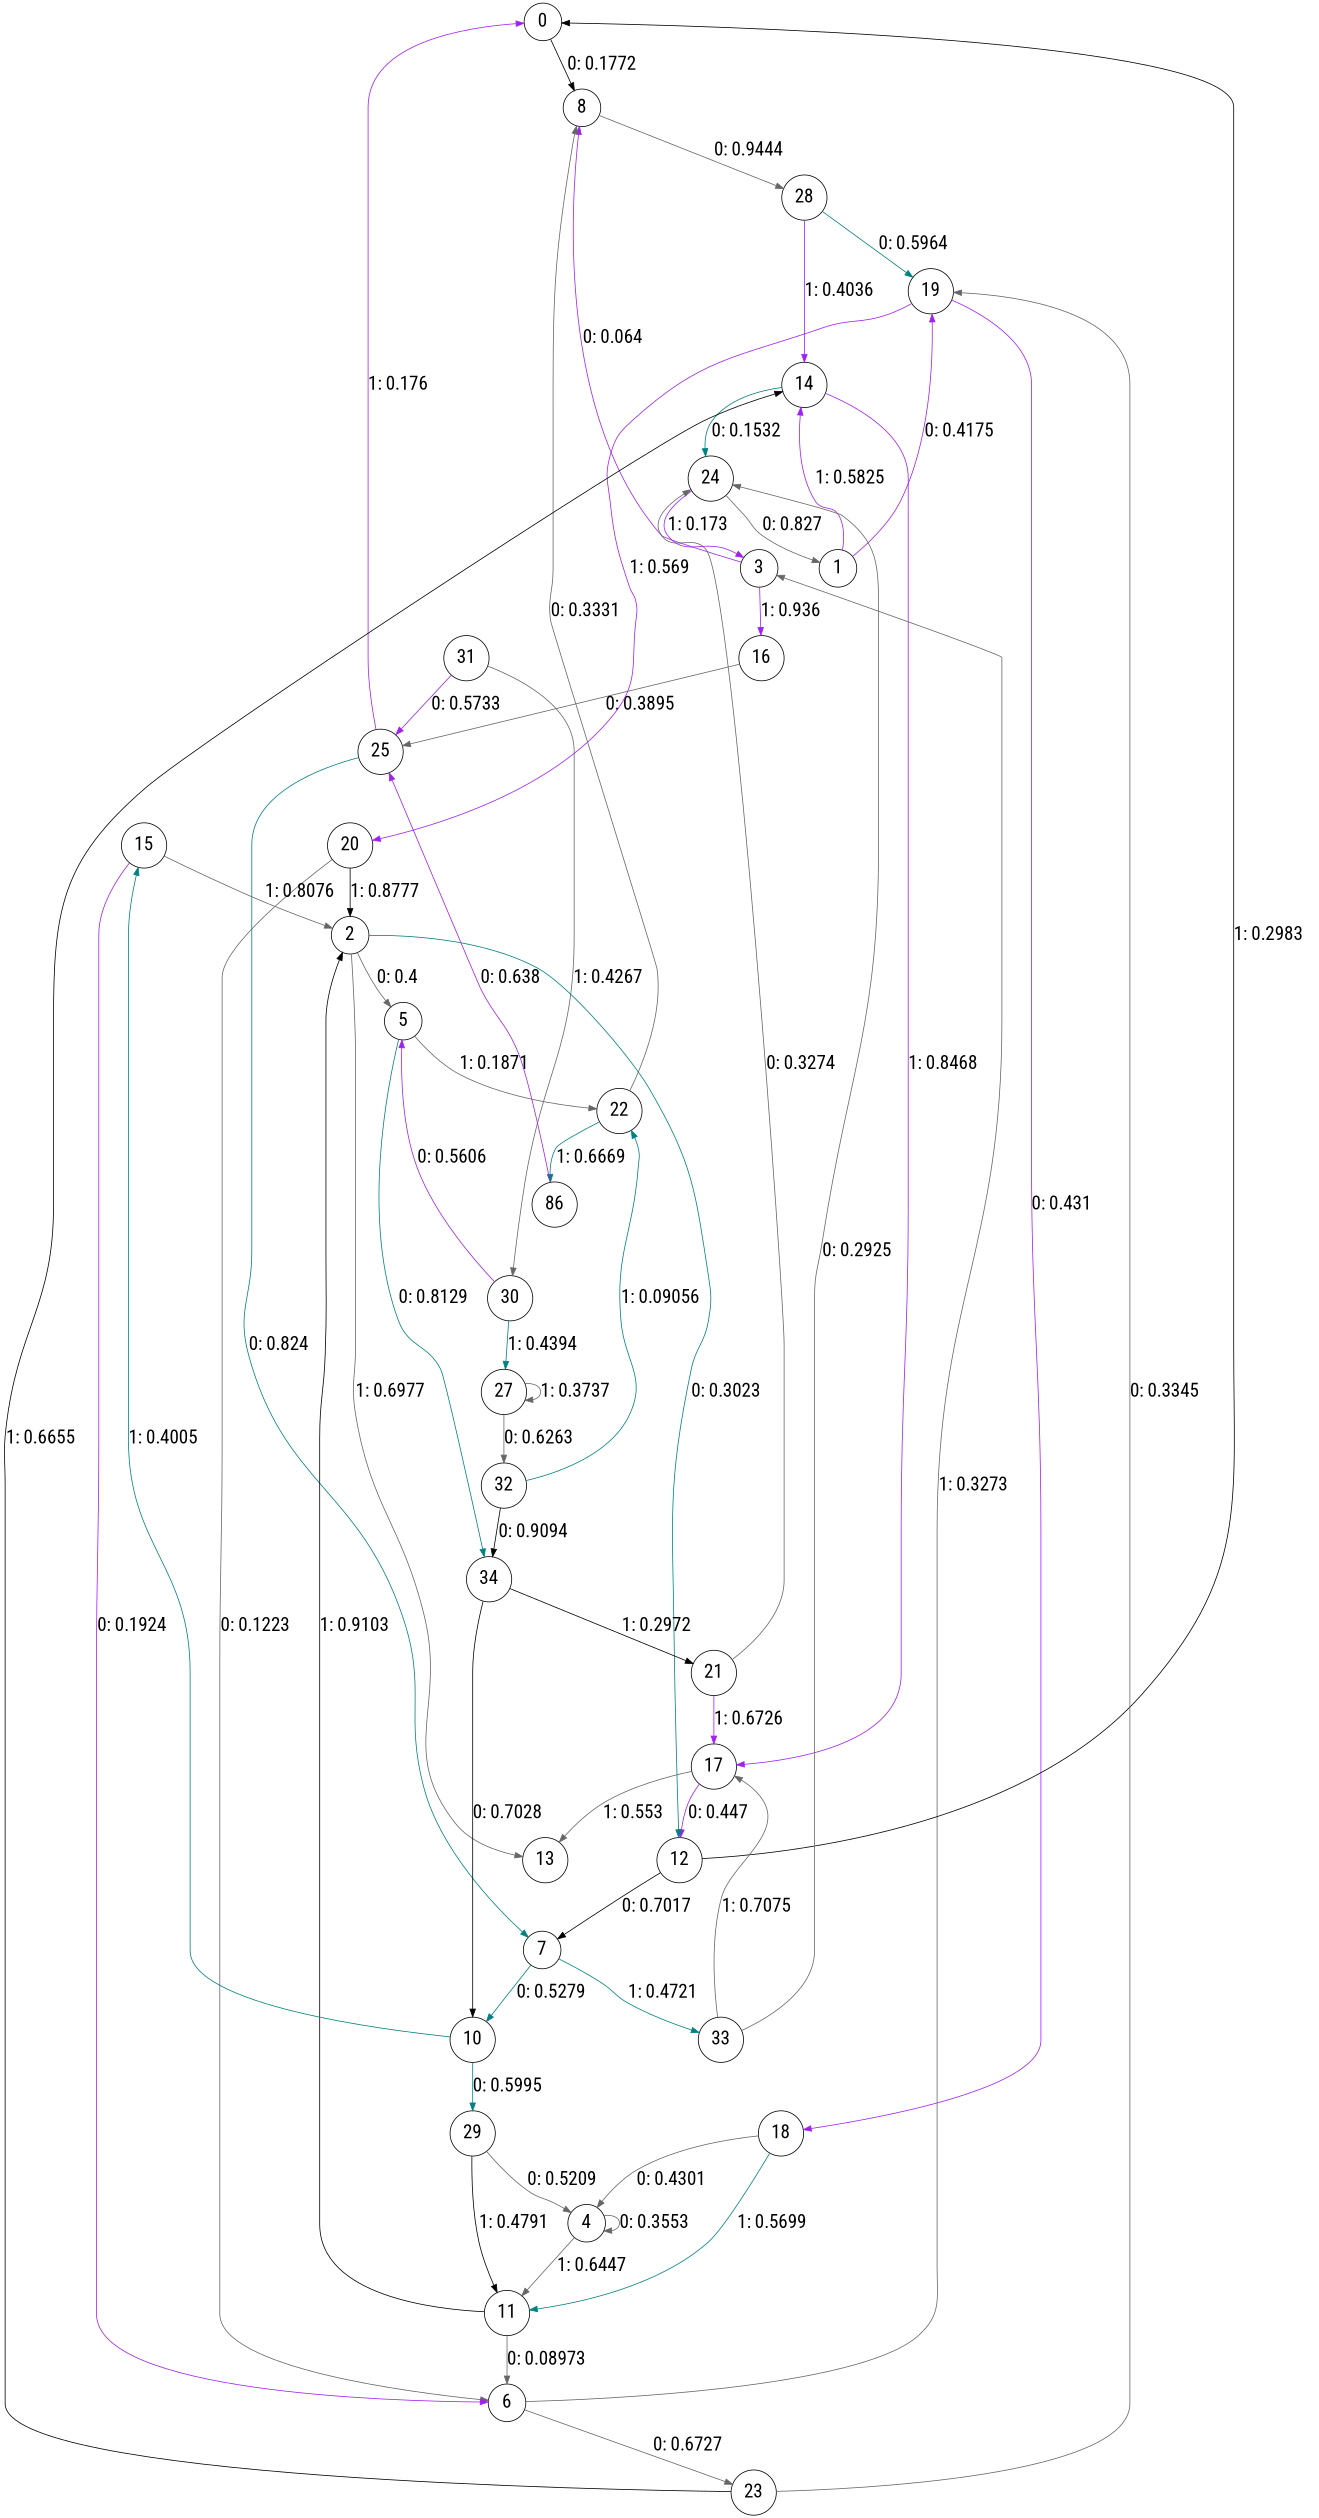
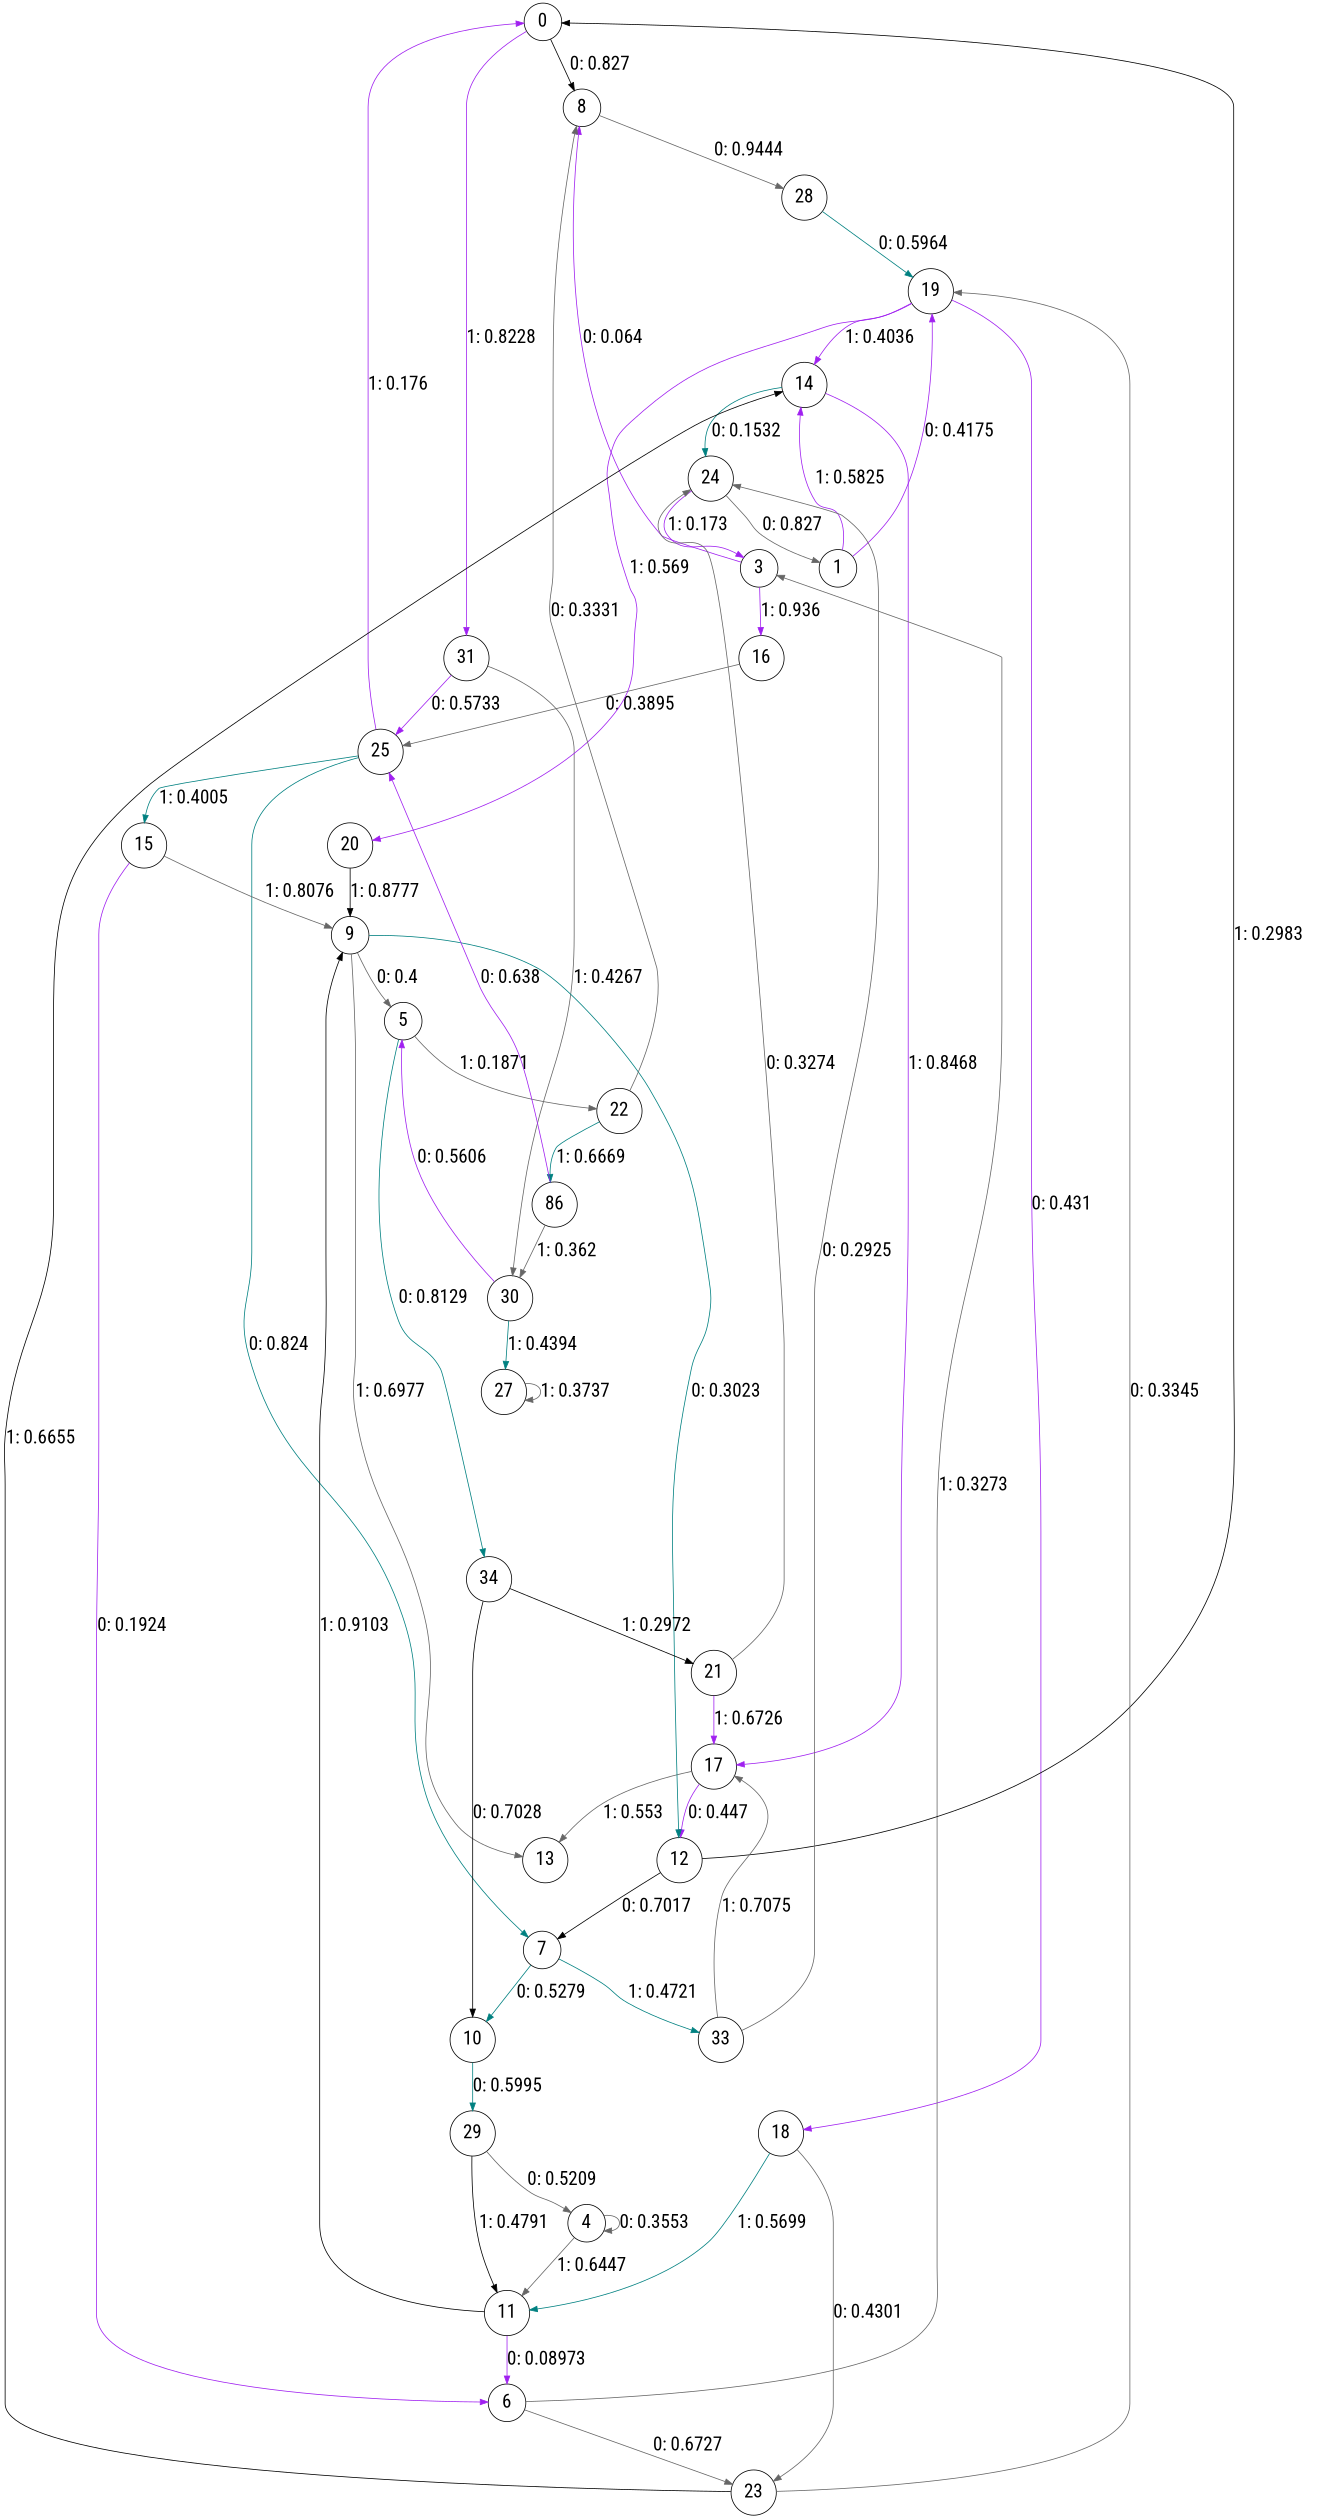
edge "0" -> "8": label "0: 0.1772   " -> "0: 0.827    "
edge "28" -> "14": now "19" -> "14"
edge "0" -> "31": added, label "1: 0.8228"
node "2": label "2" -> "9"
edge "86" -> "30": added, label "1: 0.362"
node "32": removed
edge "10" -> "15": now "25" -> "15"
edge "20" -> "6": removed, label "0: 0.1223"
edge "18" -> "4": now "18" -> "23"
edge "11" -> "6": color gray40 -> purple
